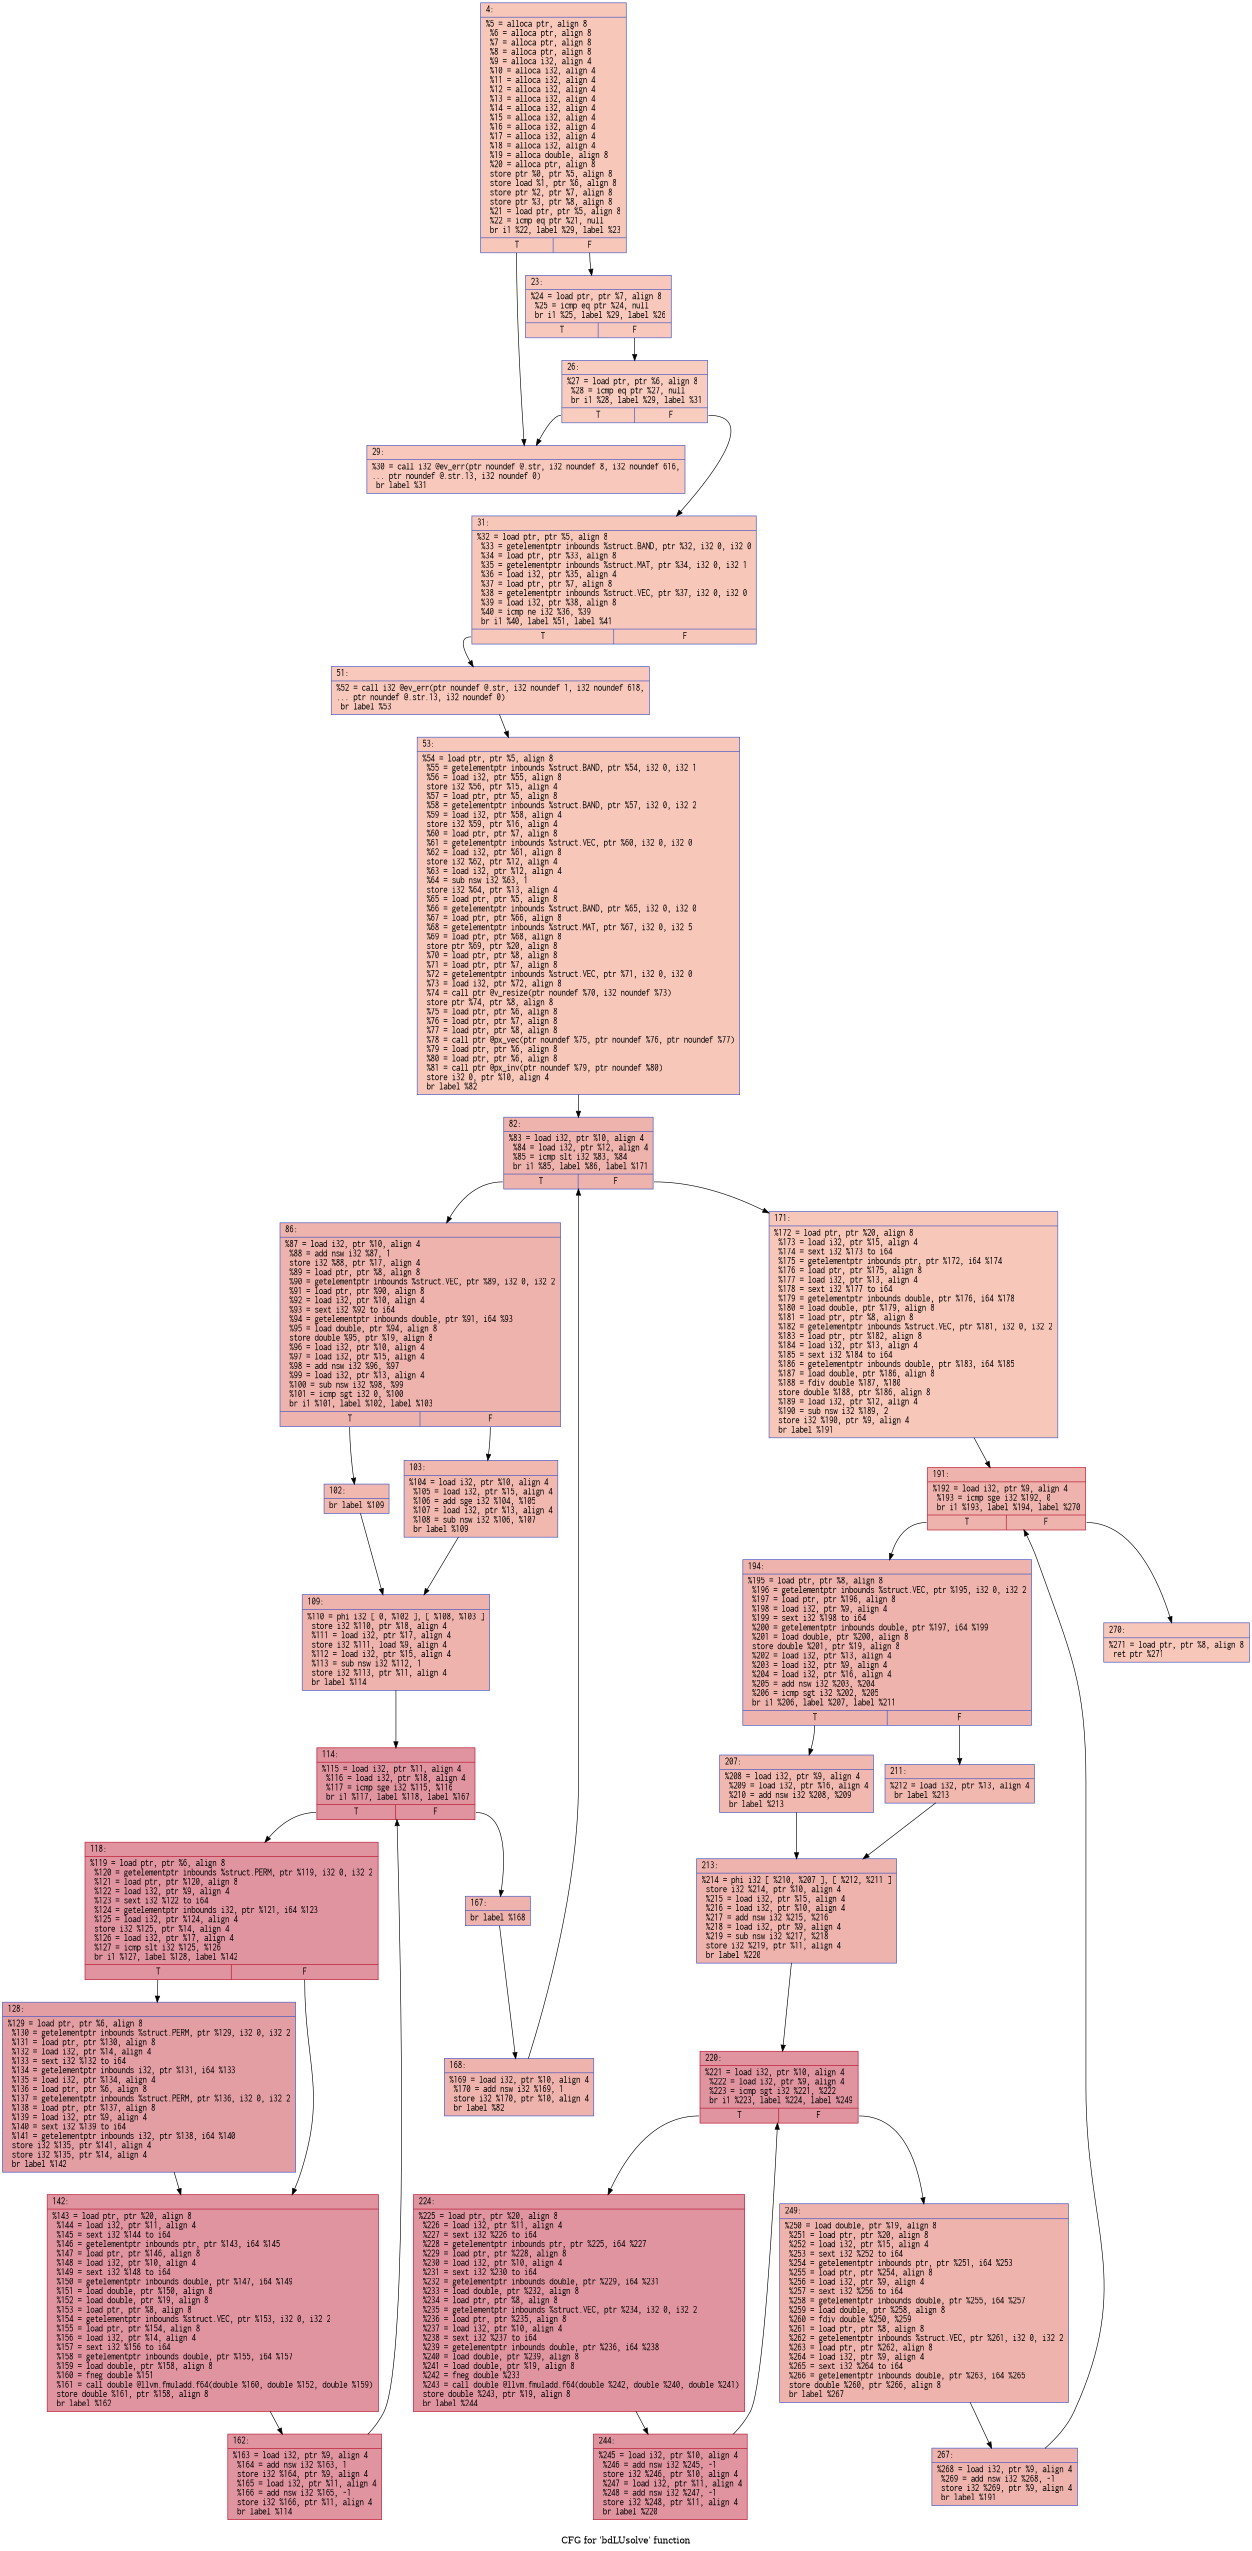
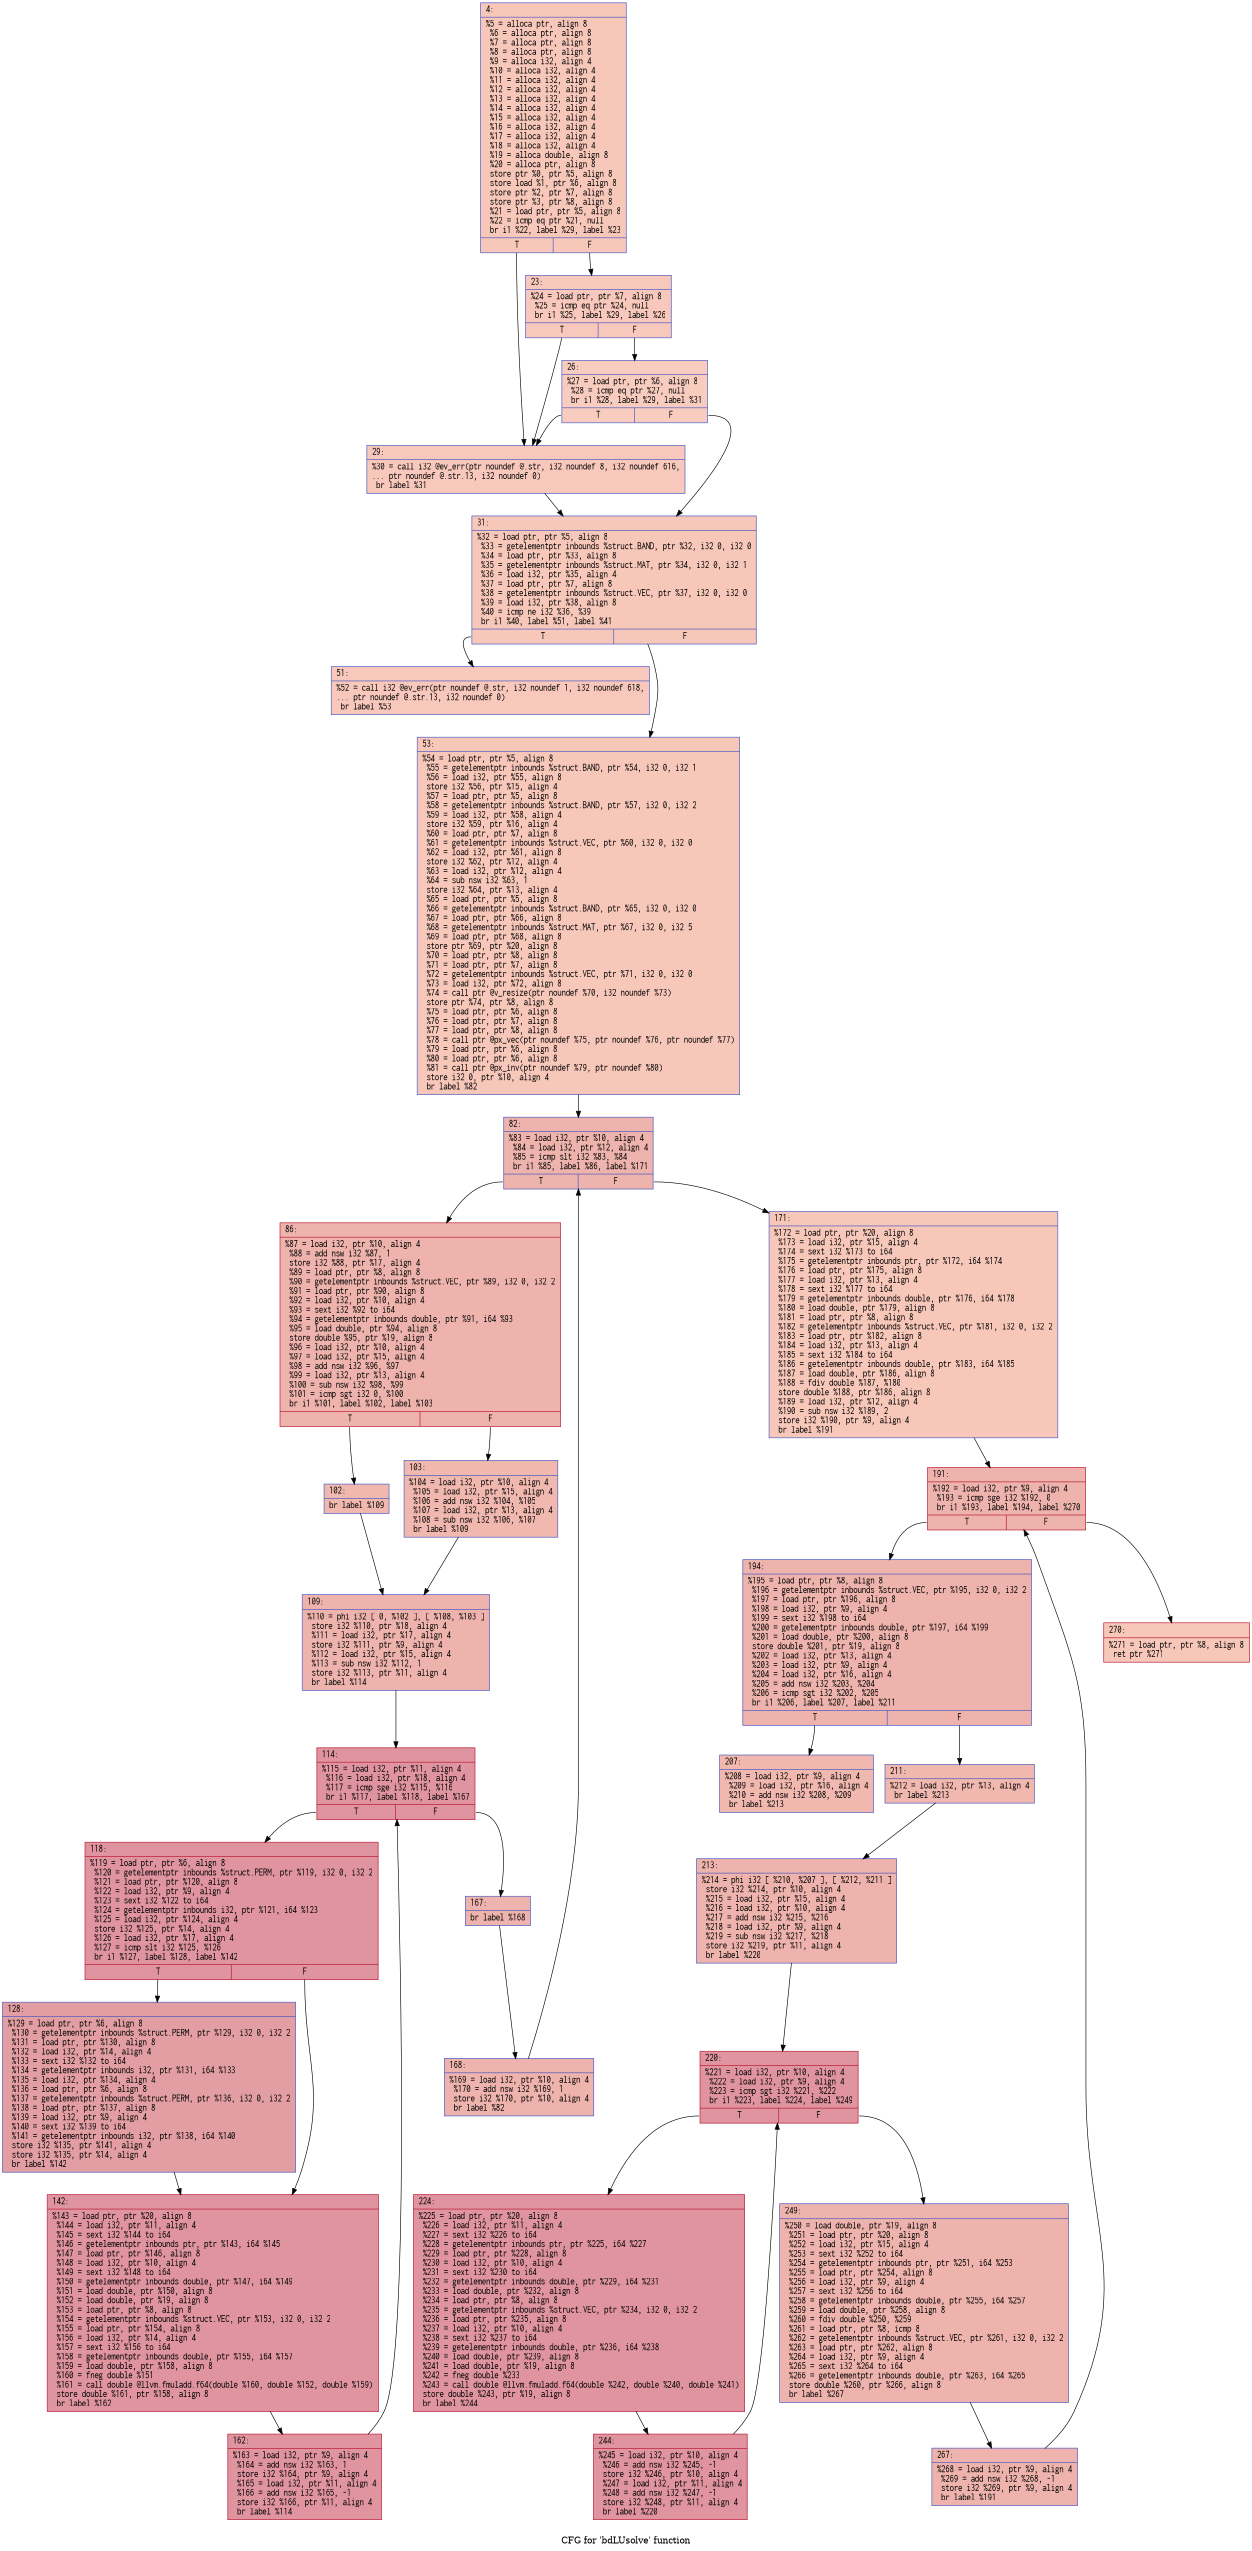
edge "23:" -> "29:": added
edge "29:" -> "31:": added
edge "51:" -> "53:": now "31:" -> "53:"
node "86:": color #3d50c3ff -> #b70d28ff
node "103:": text "%106 = add sge i32 %104, %105" -> "%106 = add nsw i32 %104, %105"
node "270:": color #3d50c3ff -> #b70d28ff
node "109:": text "store i32 %111, load %9, align 4" -> "store i32 %111, ptr %9, align 4"
edge "207:" -> "213:": removed
node "249:": text "%261 = load ptr, ptr %8, align 8" -> "%261 = load ptr, ptr %8, icmp 8"
